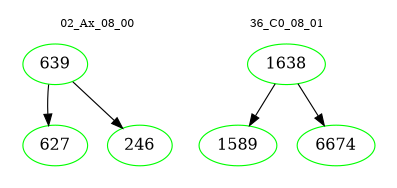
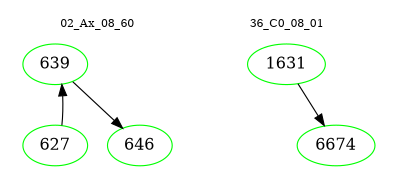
cluster "02_Ax_08_00": label "02_Ax_08_00" -> "02_Ax_08_60"
node "1638": label "1638" -> "1631"
edge "639" -> "627": reversed
node "246": label "246" -> "646"
node "1589": removed
